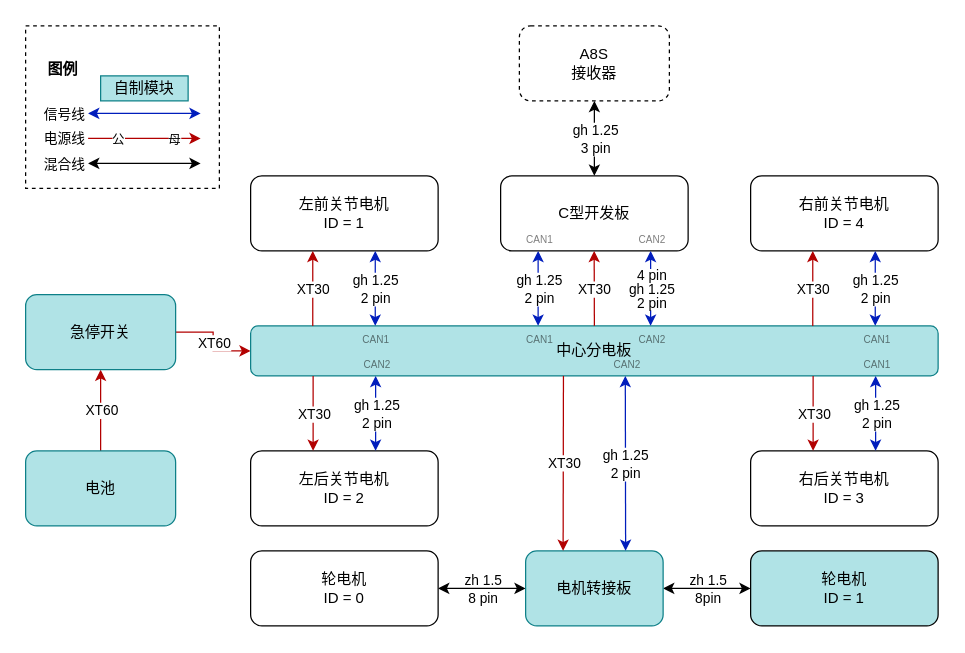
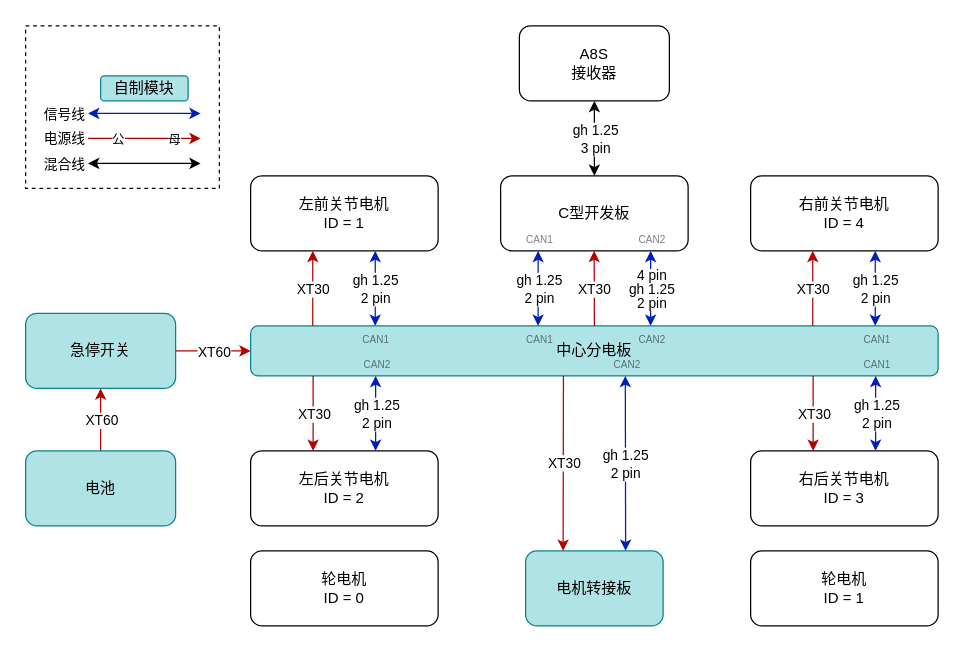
node "A8S 接收器": style dashed -> solid
node "图例": removed
node "自制模块": shape rectangle -> rounded rectangle
node "急停开关": moved (101, 332) -> (101, 351)
edge "轮电机 ID = 0" -- "电机转接板": removed, label "zh 1.5 8 pin"
edge "电机转接板" -- "轮电机 ID = 1": removed, label "zh 1.5 8pin"
node "轮电机 ID = 1": fillcolor #b0e3e6 -> #ffffff
